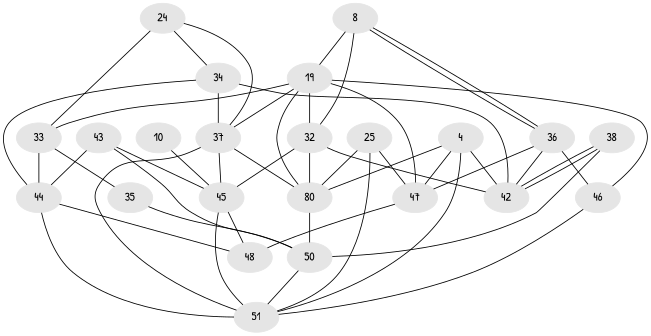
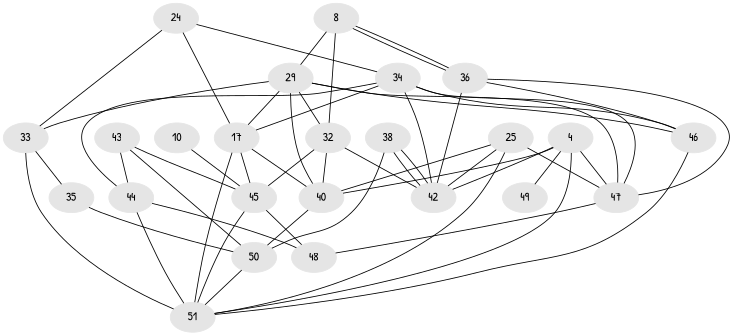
node "19": label "19" -> "29"
edge "34" -- "47": added
edge "34" -- "46": added
node "37": label "37" -> "17"
edge "25" -- "42": added
edge "33" -- "44": now "33" -- "51"
node "80": label "80" -> "40"
node "49": added
